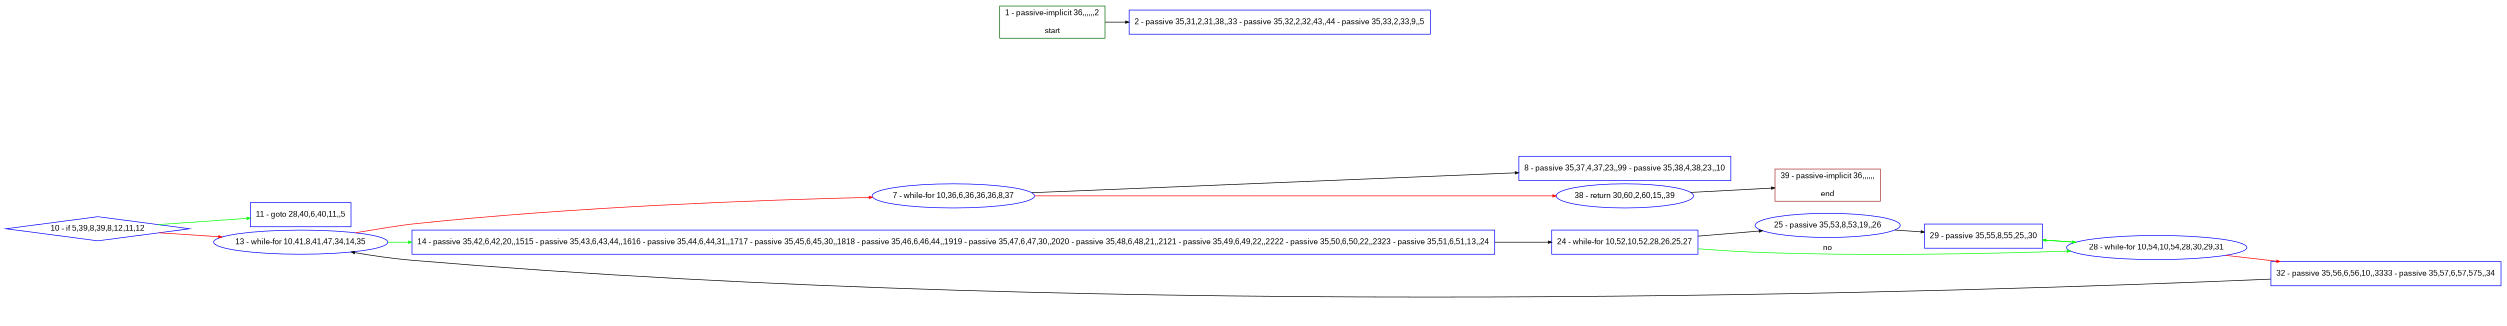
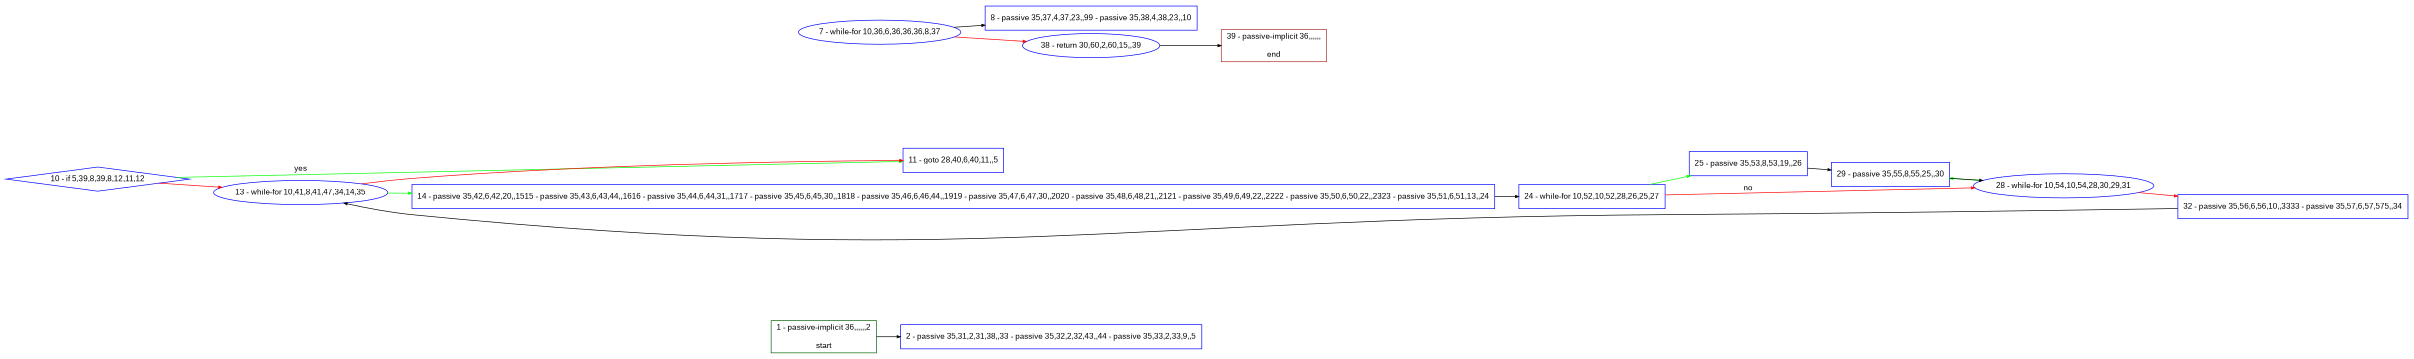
edge "13 - while-for 10,41,8,41,47,34,14,35" -> "7 - while-for 10,36,6,36,36,36,8,37": now "13 - while-for 10,41,8,41,47,34,14,35" -> "11 - goto 28,40,6,40,11,,5"
node "25 - passive 35,53,8,53,19,,26": shape ellipse -> box
edge "24 - while-for 10,52,10,52,28,26,25,27" -> "25 - passive 35,53,8,53,19,,26": color #000000 -> #00ff00
edge "29 - passive 35,55,8,55,25,,30" -> "28 - while-for 10,54,10,54,28,30,29,31": color #00ff00 -> #000000
edge "24 - while-for 10,52,10,52,28,26,25,27" -> "28 - while-for 10,54,10,54,28,30,29,31": color #00ff00 -> #ff0000
